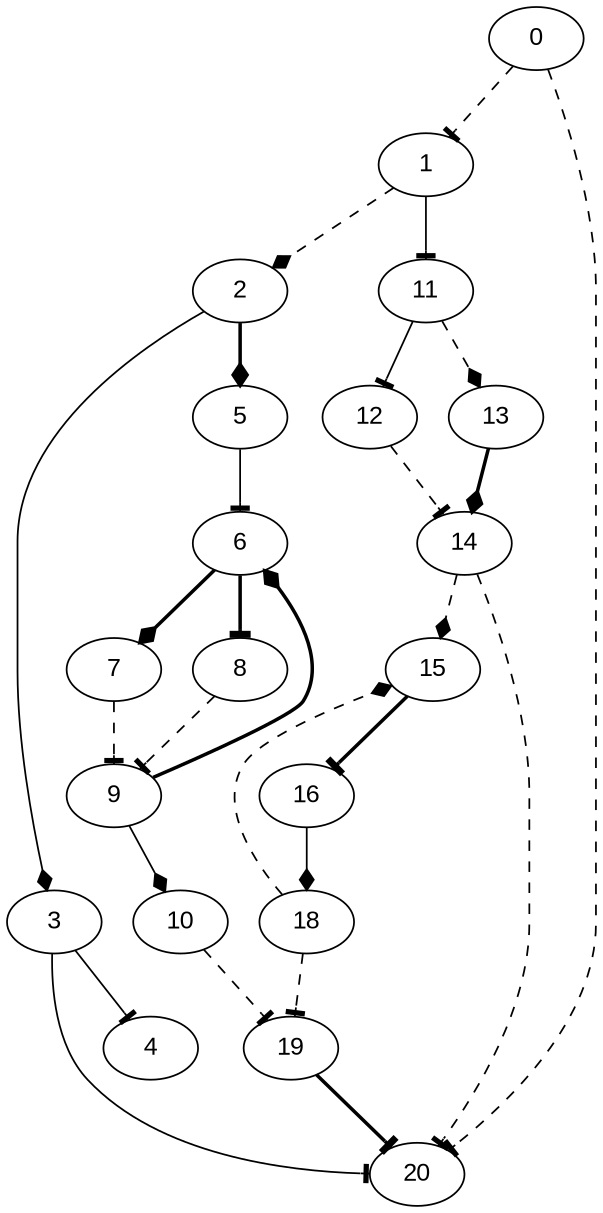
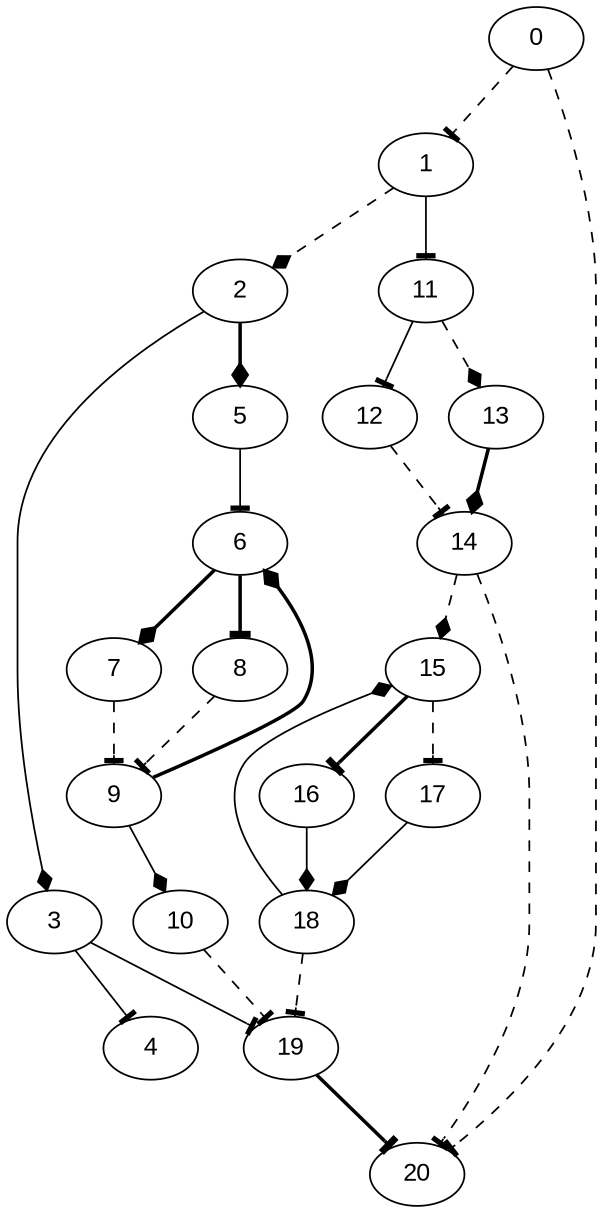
edge "18" -> "15": style dashed -> solid
node "17": added
edge "3" -> "20": now "3" -> "19"
